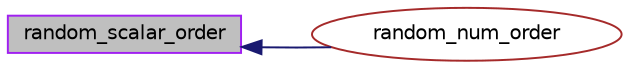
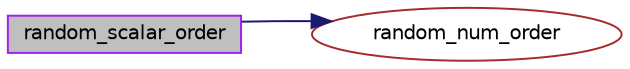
edge "random_num_order" -> "random_scalar_order": reversed
